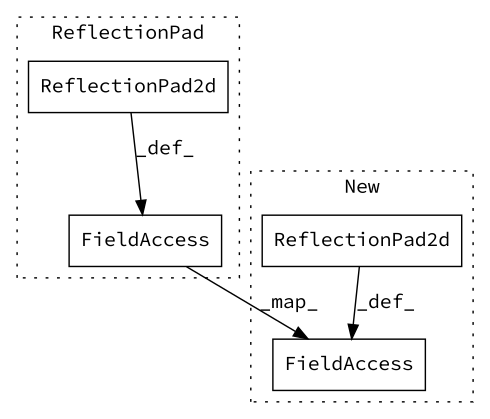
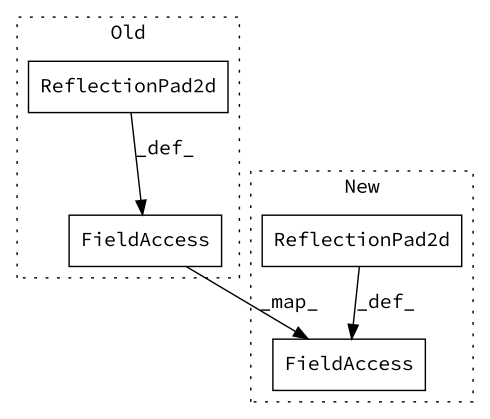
cluster "ReflectionPad": label "ReflectionPad" -> "Old"
